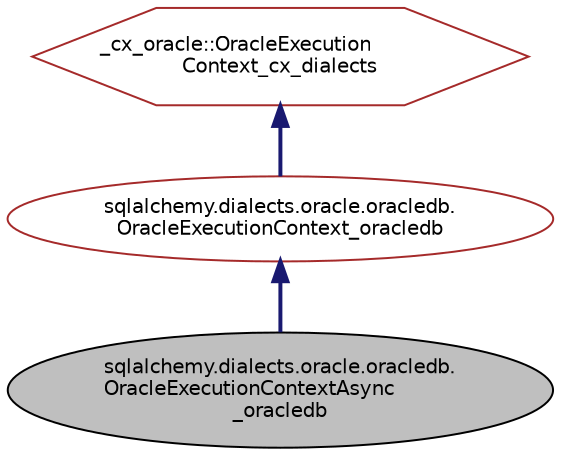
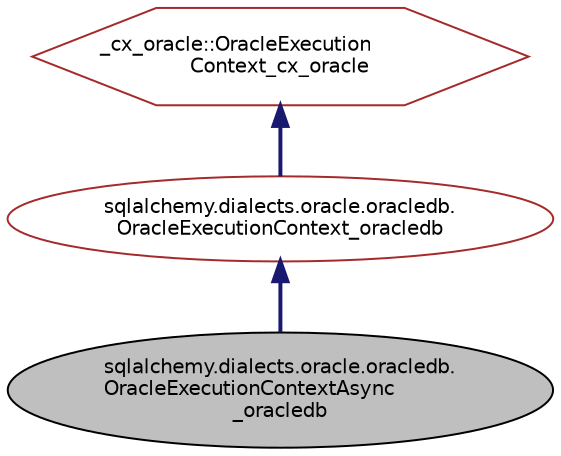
node "_cx_oracle::OracleExecution Context_cx_dialects": label "_cx_oracle::OracleExecution Context_cx_dialects" -> "_cx_oracle::OracleExecution Context_cx_oracle"
